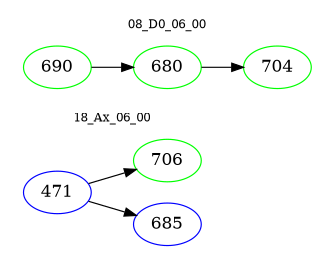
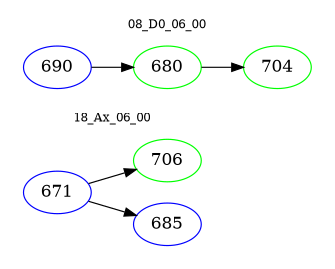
node "690": color green -> blue
node "471": label "471" -> "671"
